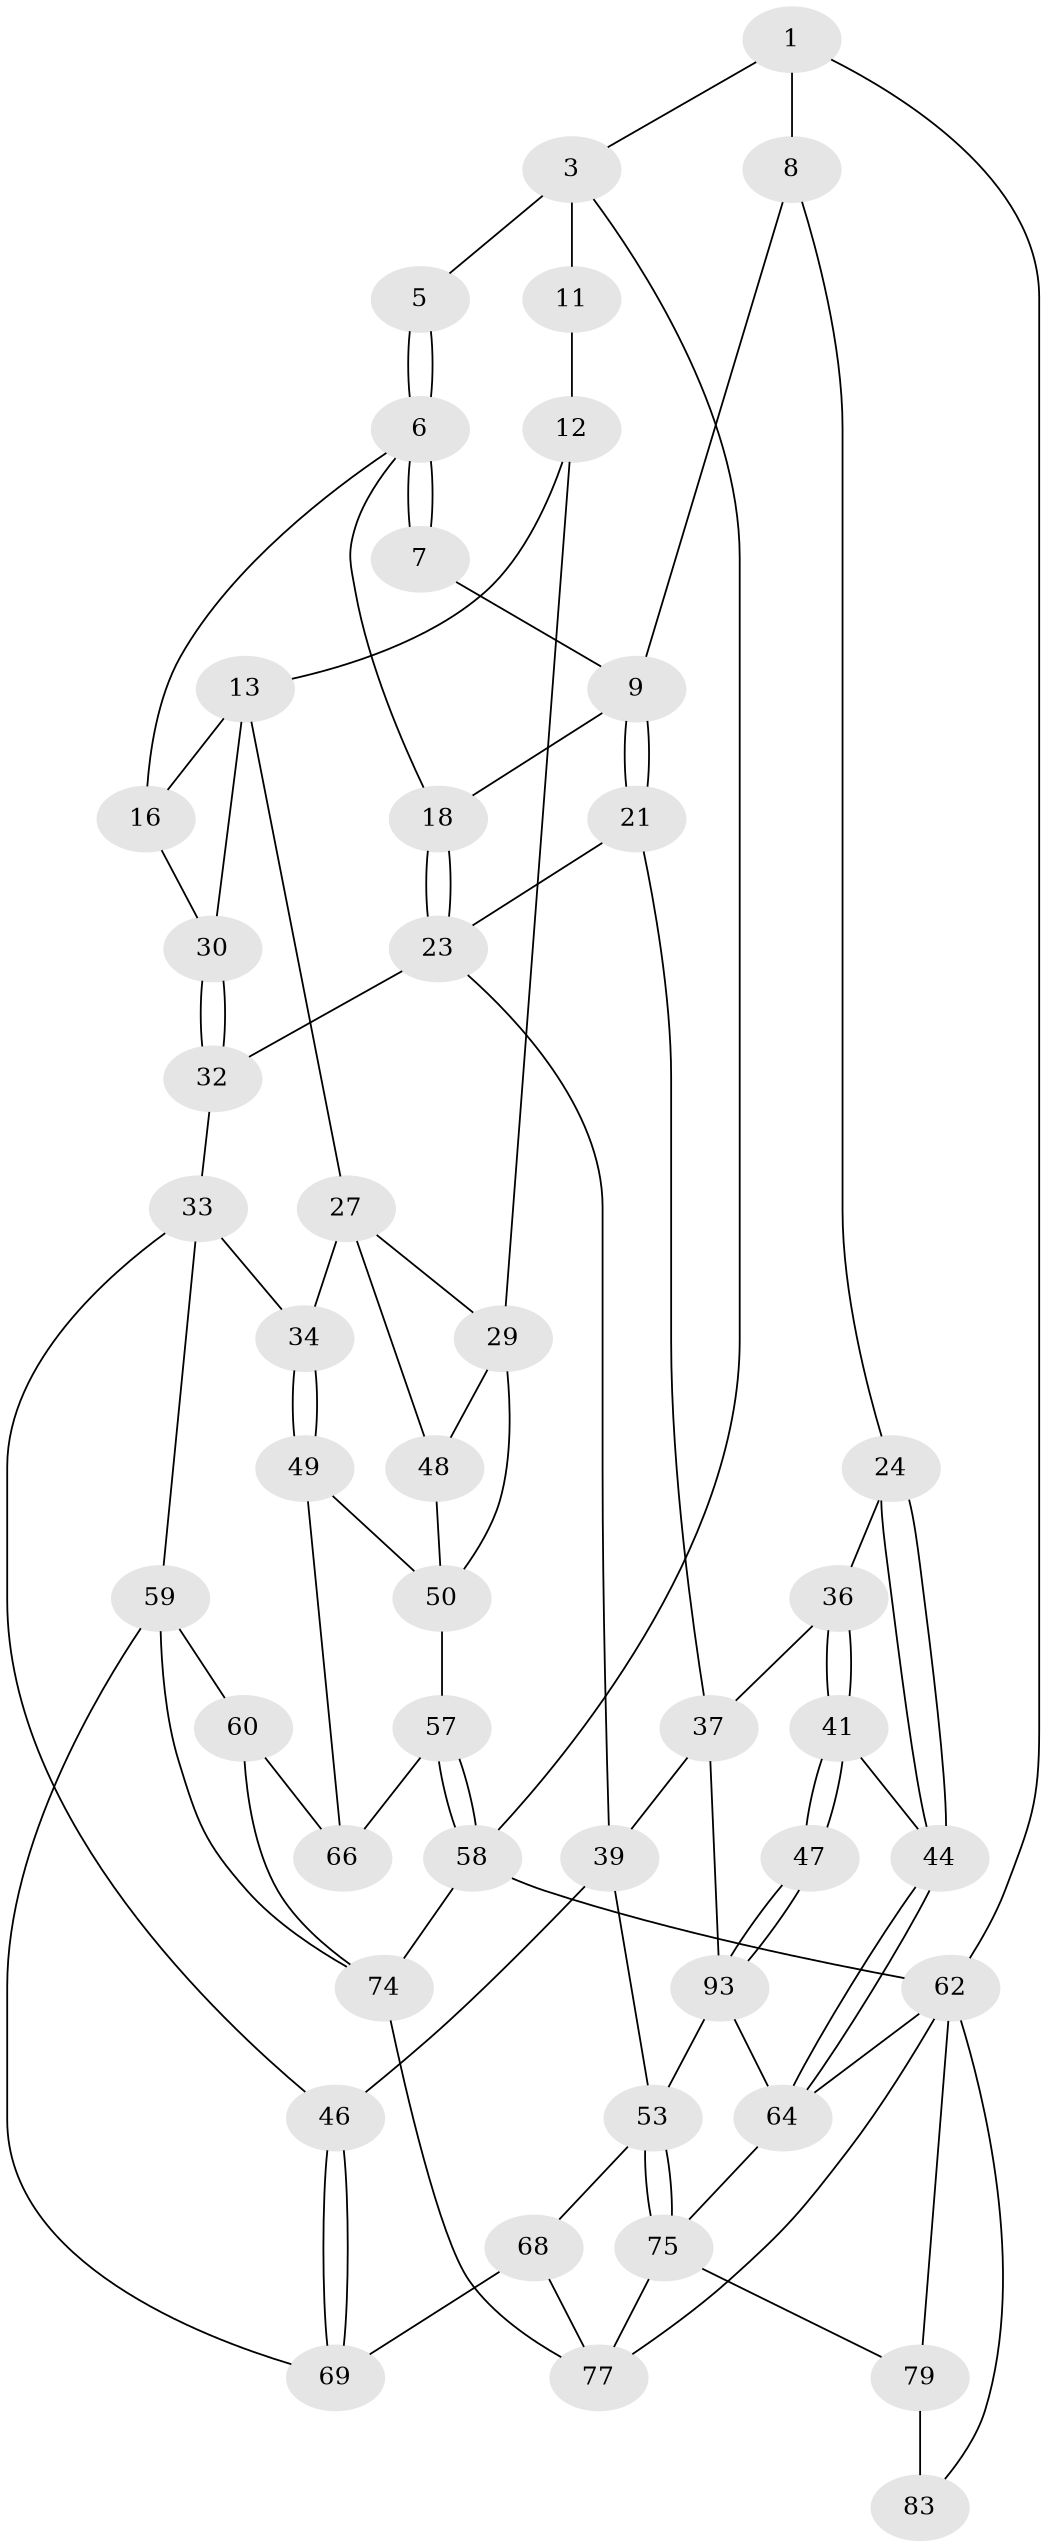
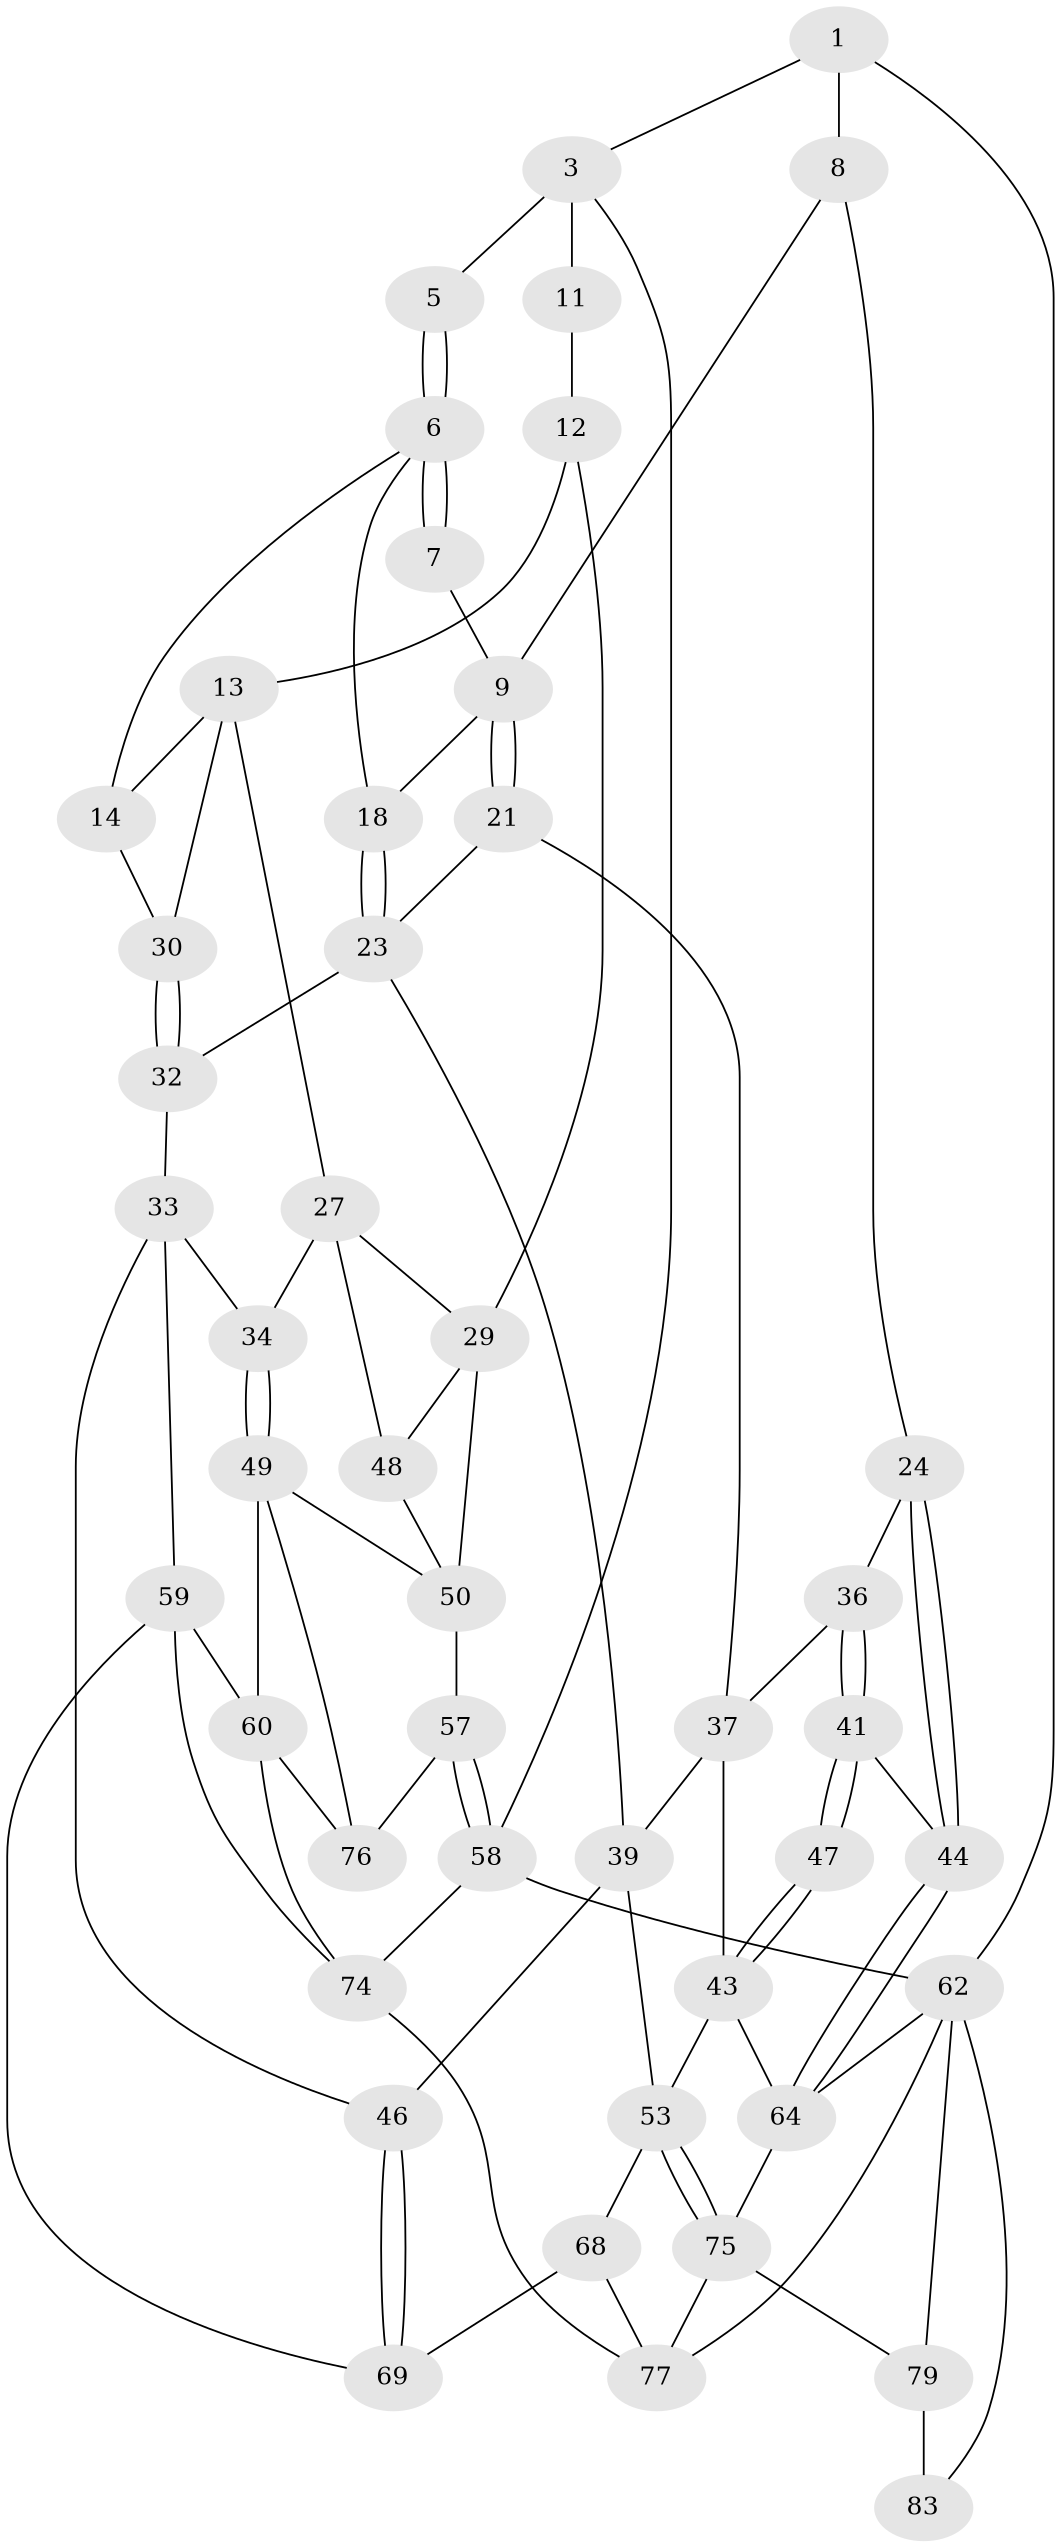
node "16": label "16" -> "14"
edge "49" -- "60": added
node "66": label "66" -> "76"
node "93": label "93" -> "43"
